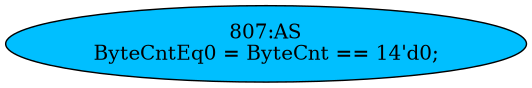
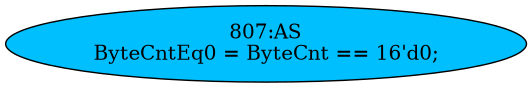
node "807:AS ByteCntEq0 = ByteCnt == 14'd0;": label "807:AS ByteCntEq0 = ByteCnt == 14'd0;" -> "807:AS ByteCntEq0 = ByteCnt == 16'd0;"
